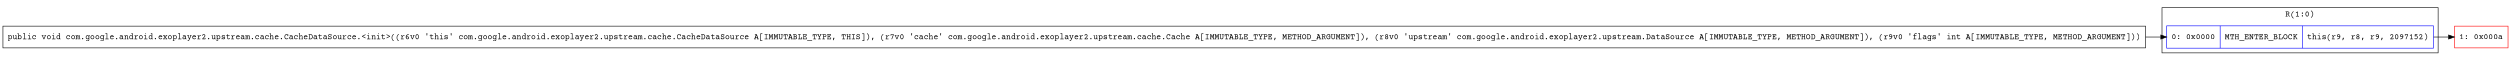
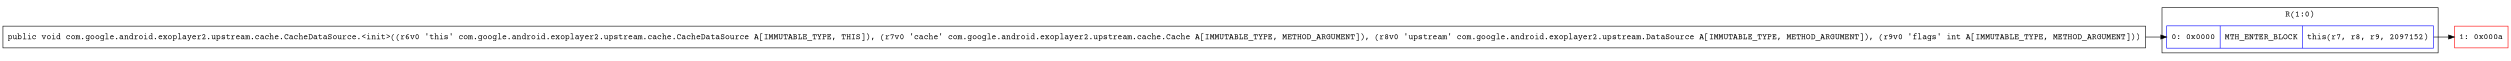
node "0: 0x0000": text "this(r9, r8, r9, 2097152)" -> "this(r7, r8, r9, 2097152)"
